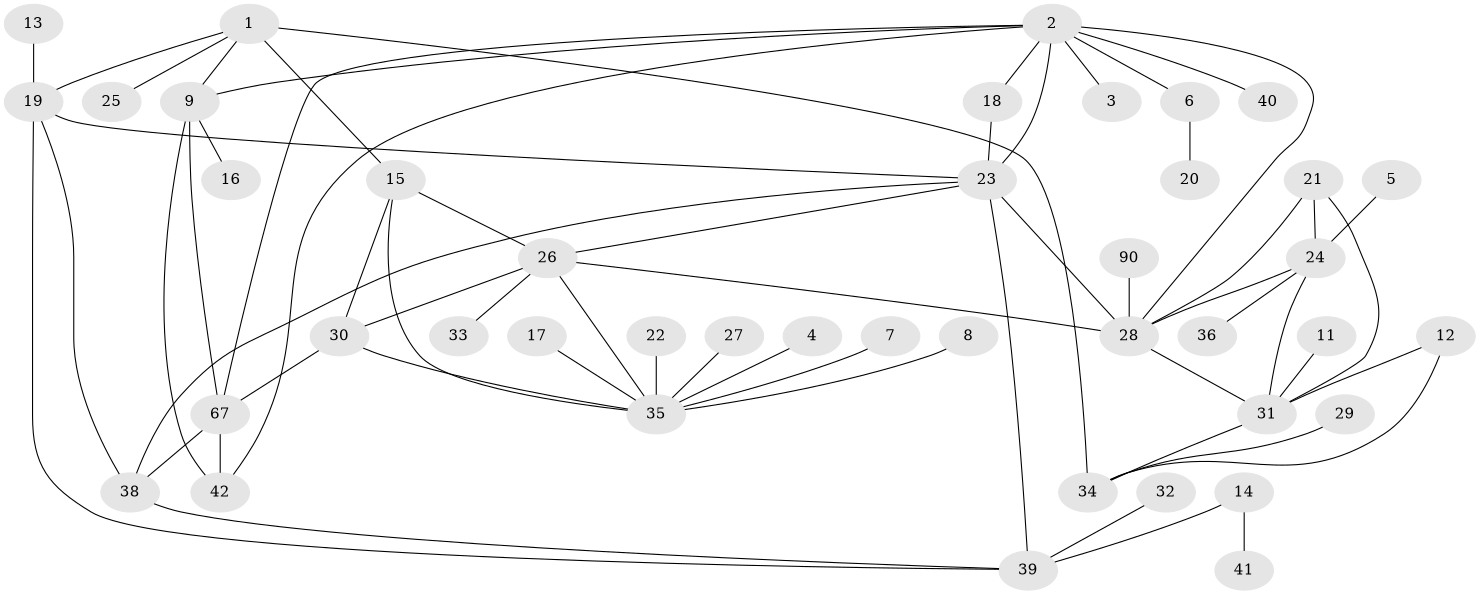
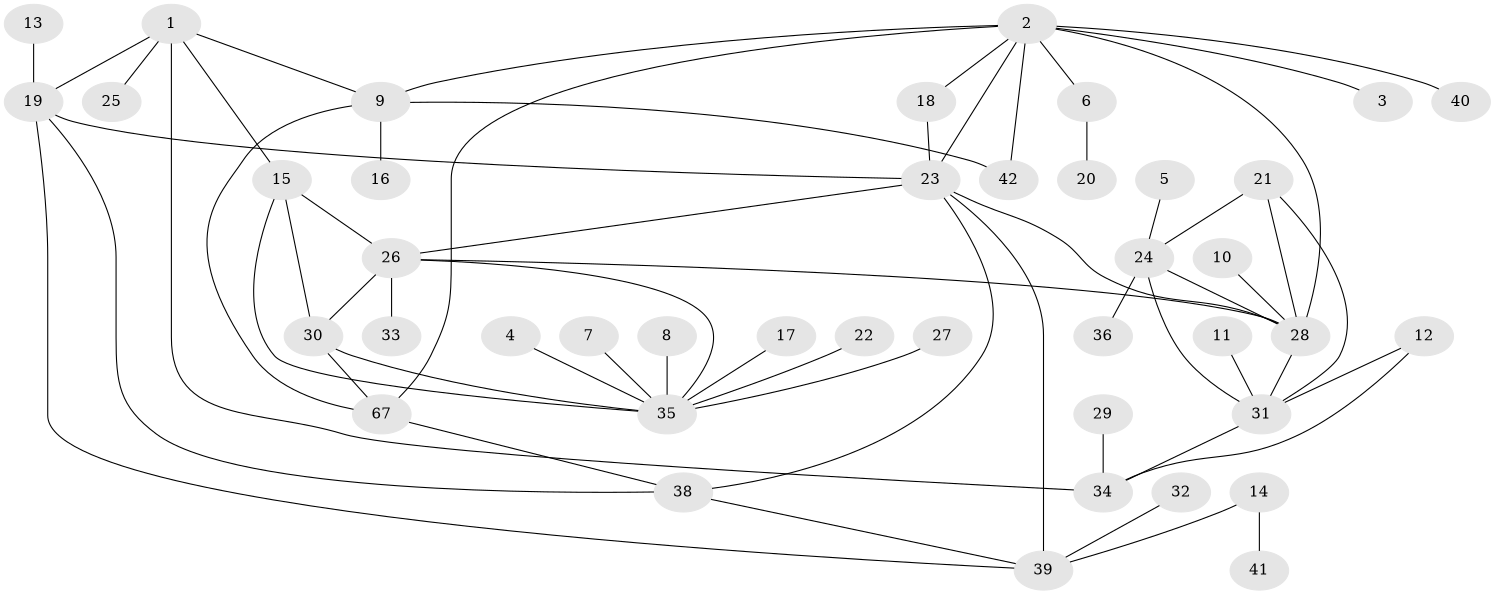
node "90": label "90" -> "10"
edge "67" -- "42": removed
